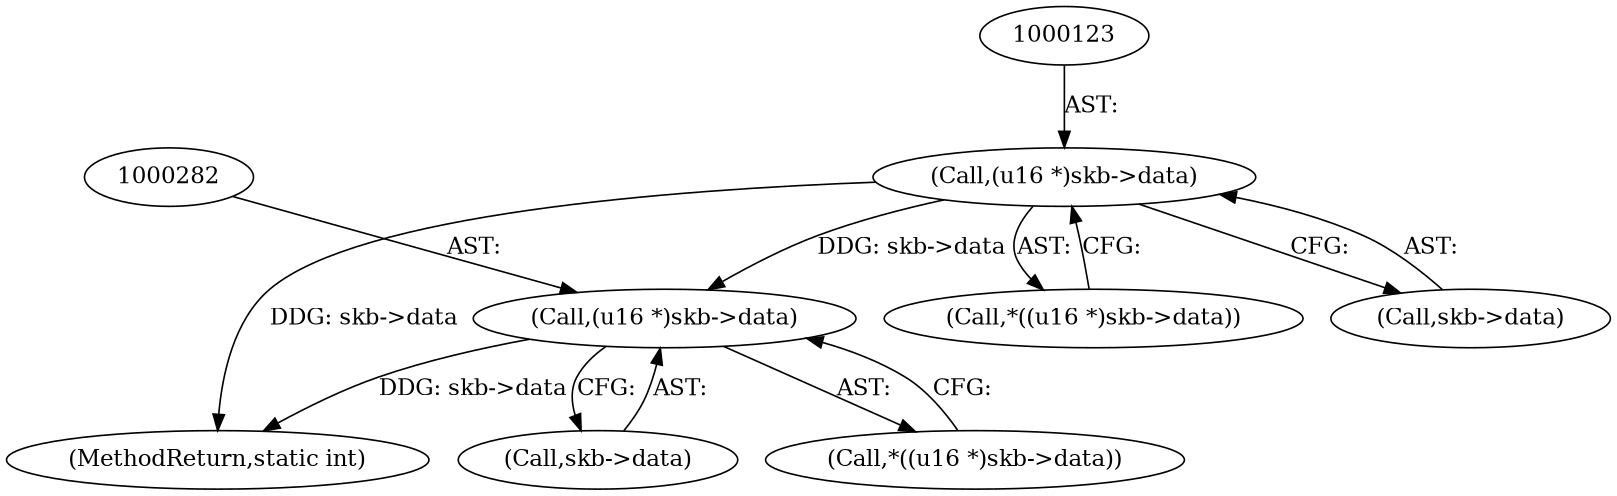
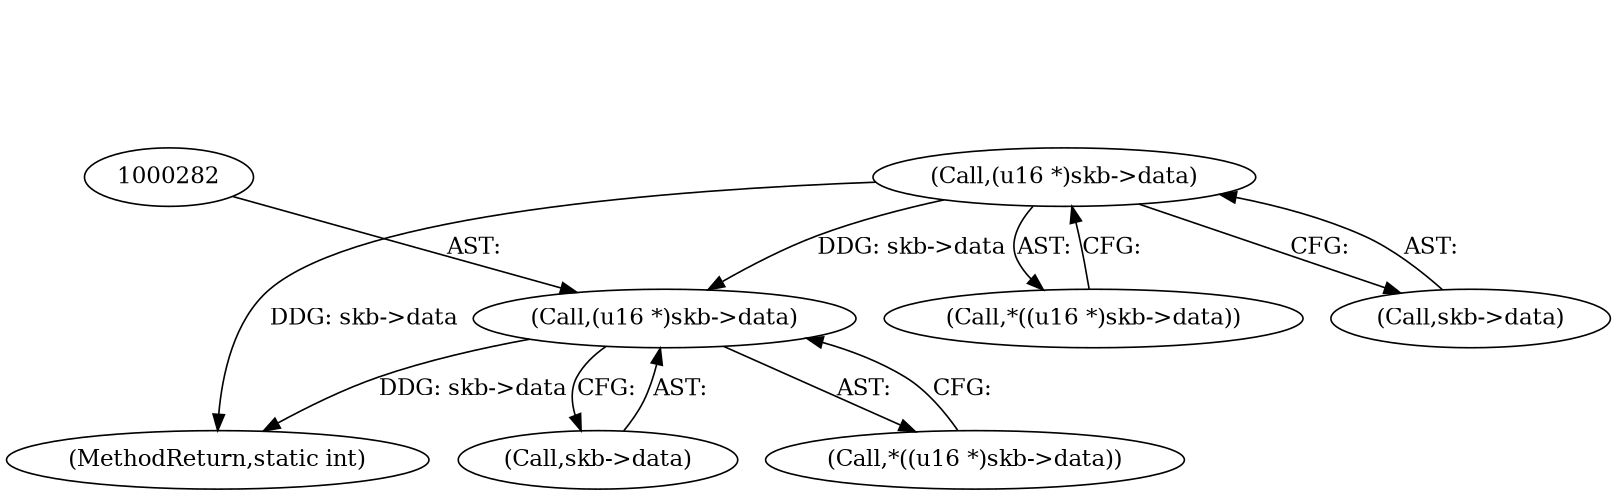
node "1000123": removed
